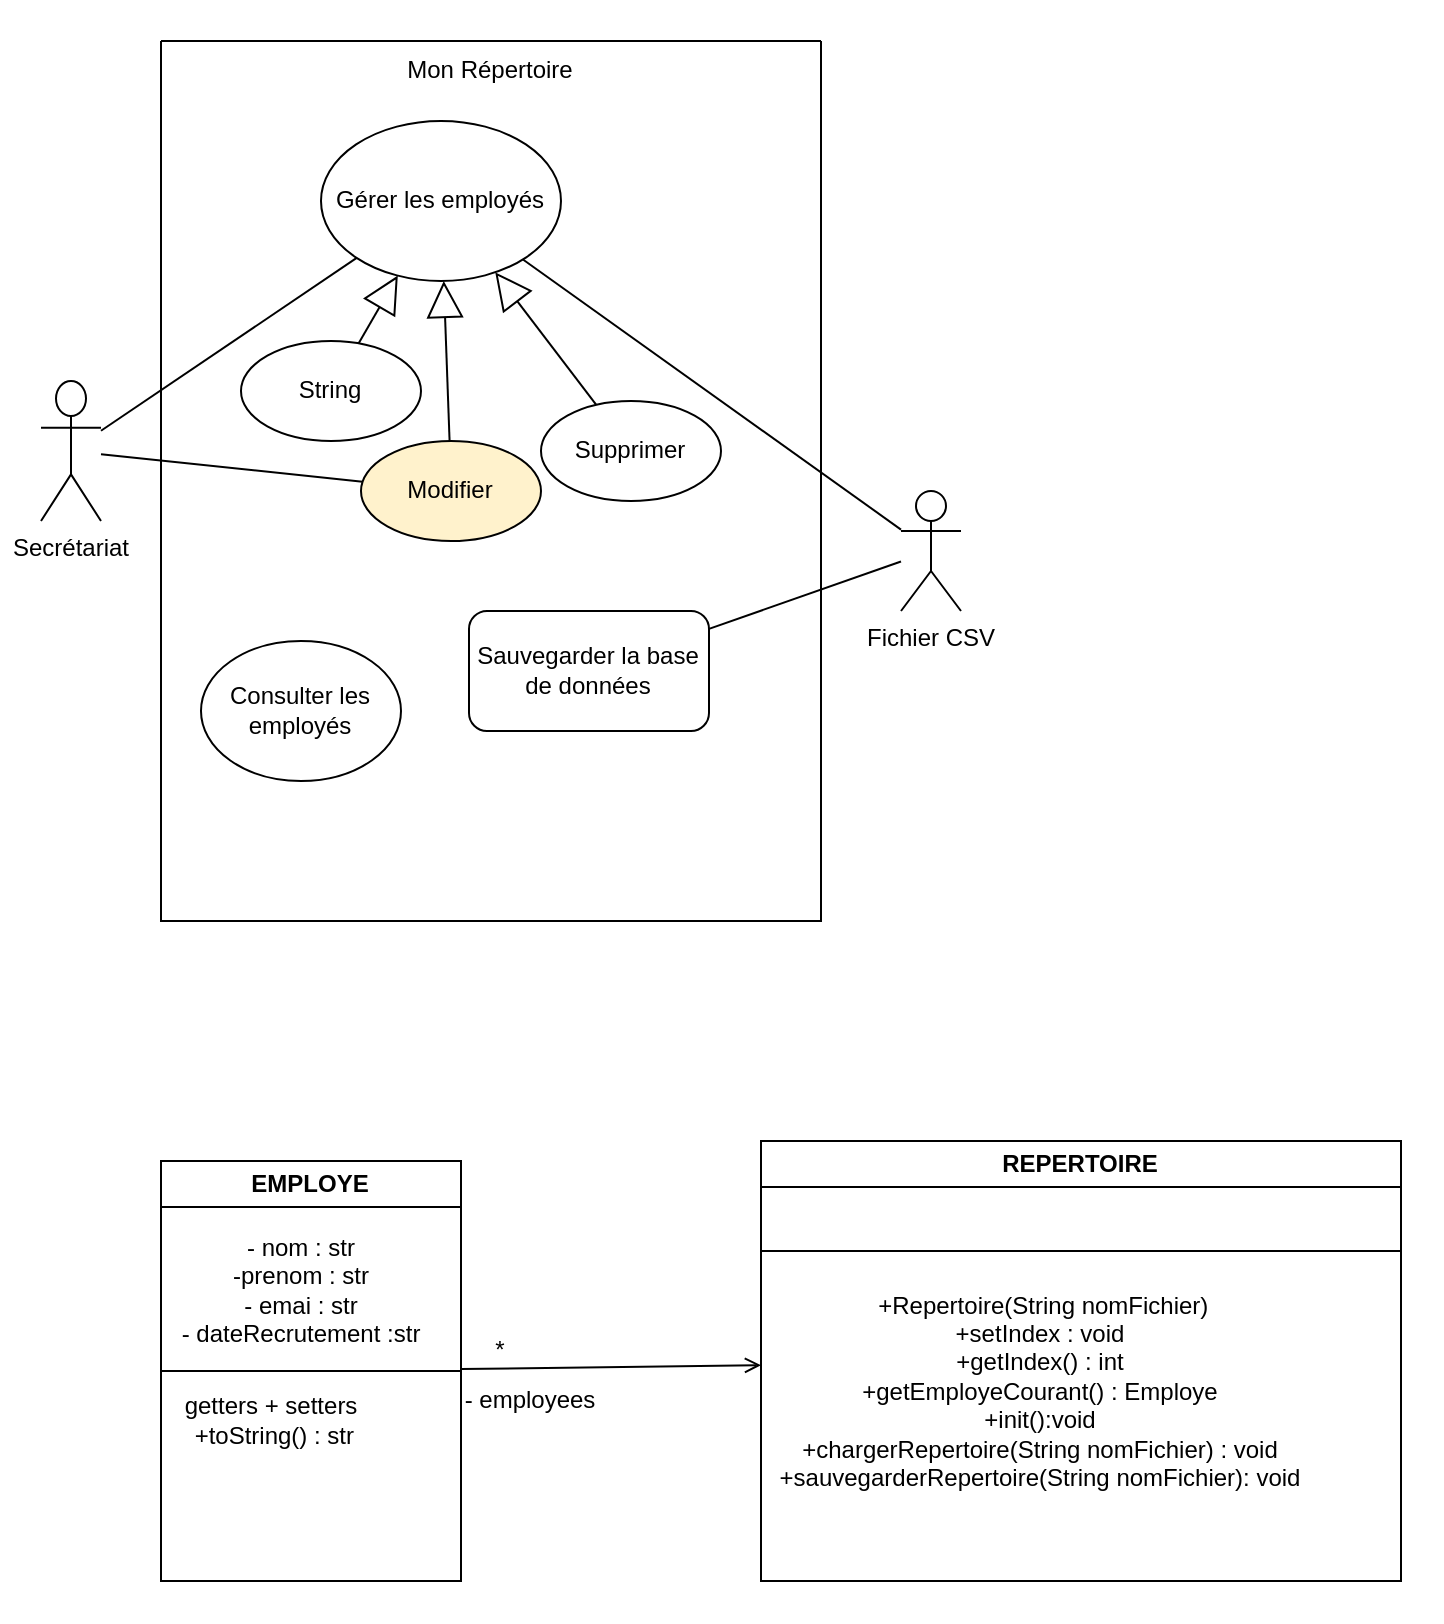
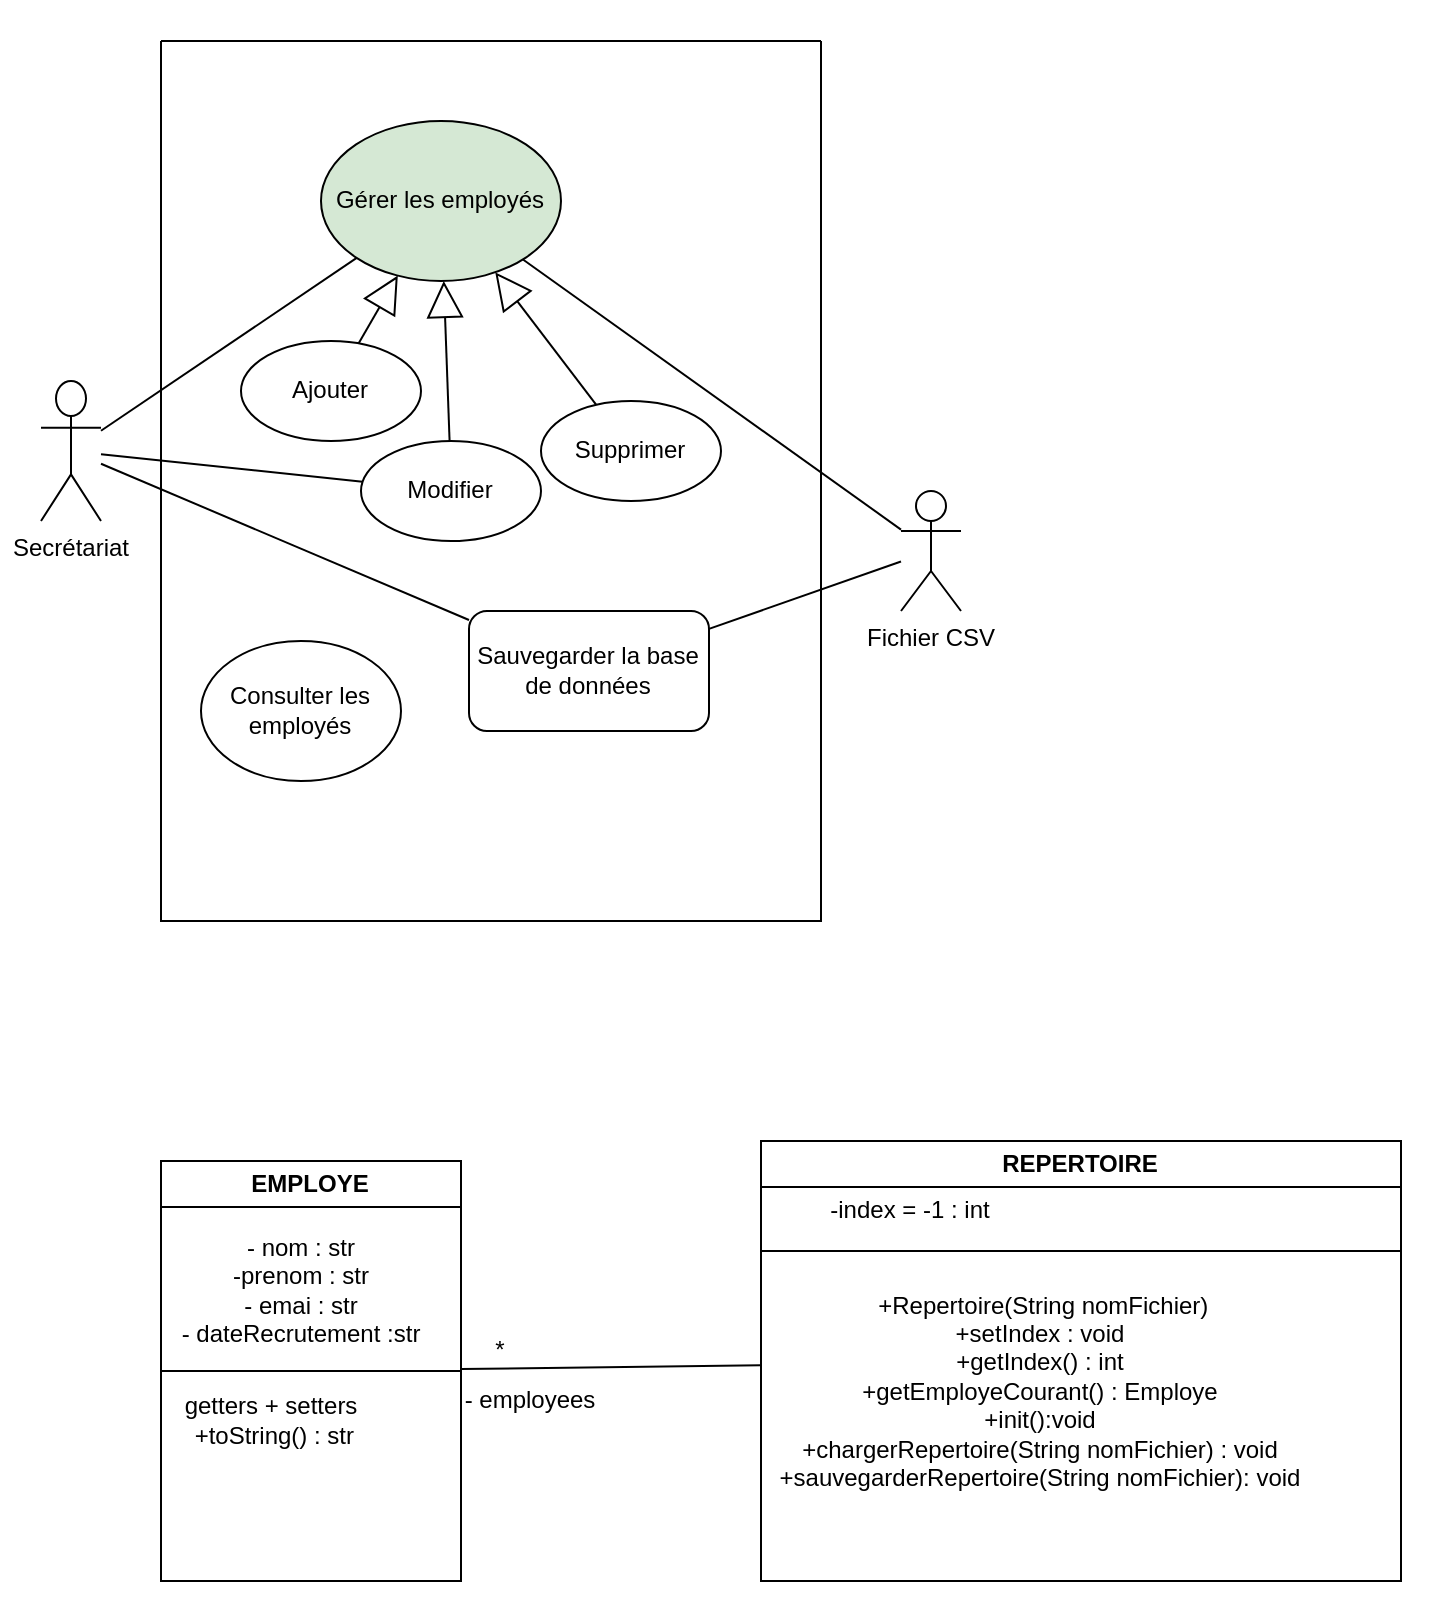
node "Mon Répertoire": removed
node "Gérer les employés": fillcolor #ffffff -> #d5e8d4
node "String": label "String" -> "Ajouter"
node "Modifier": fillcolor #fff2cc -> #ffffff
edge "Secrétariat" -- "Sauvegarder la base de données": added
node "-index = -1 : int": added
edge "EMPLOYE" -> "REPERTOIRE": arrowhead open -> none
